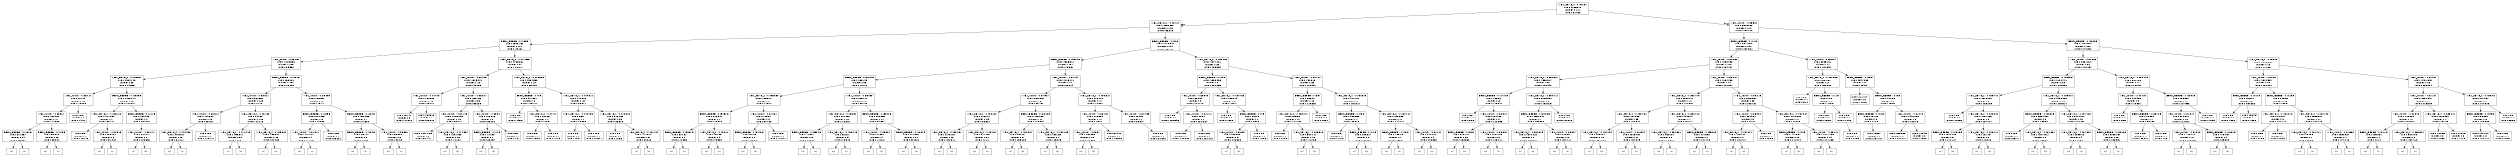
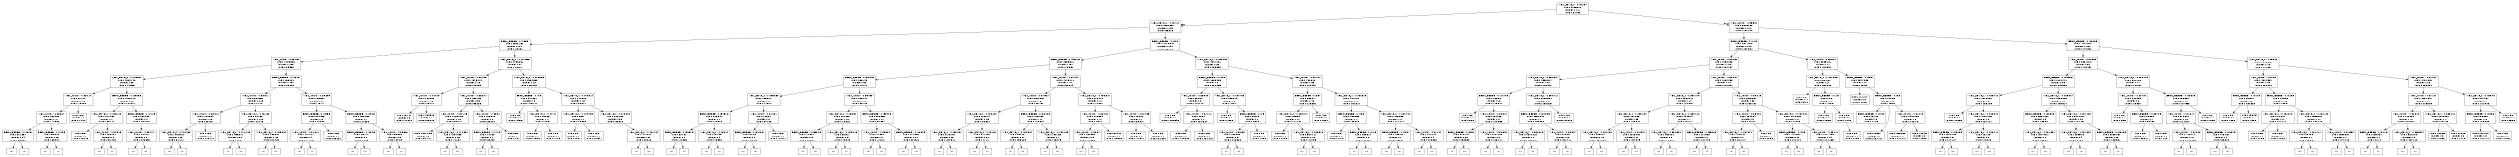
edge "Depth_GEBCO <= -13.5 mse = 106.25 samples = 3 value = 142.5" -> "mse = 5.556 samples = 2 value = 136.667": now "Depth_GEBCO <= -8.0 mse = 2125.0 samples = 8 value = 190.0" -> "mse = 5.556 samples = 2 value = 136.667"
node "mse = 0.0 samples = 1 value = 7.0": label "mse = 0.0 samples = 1 value = 7.0" -> "mse = 0.0 value = 1 value = 7.0"
node "mse = 0.0 samples = 1 value = 163.0": removed
node "mse = 0.0 samples = 1 value = 47.811": added
node "mse = -0.0 samples = 1 value = 307.2": removed
